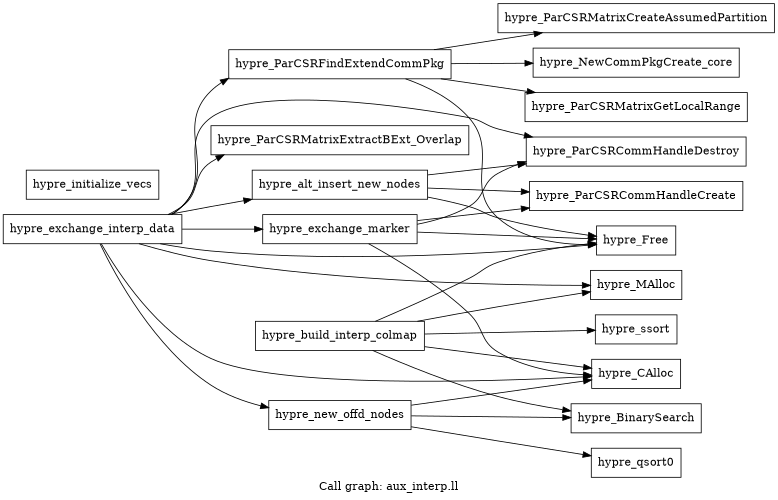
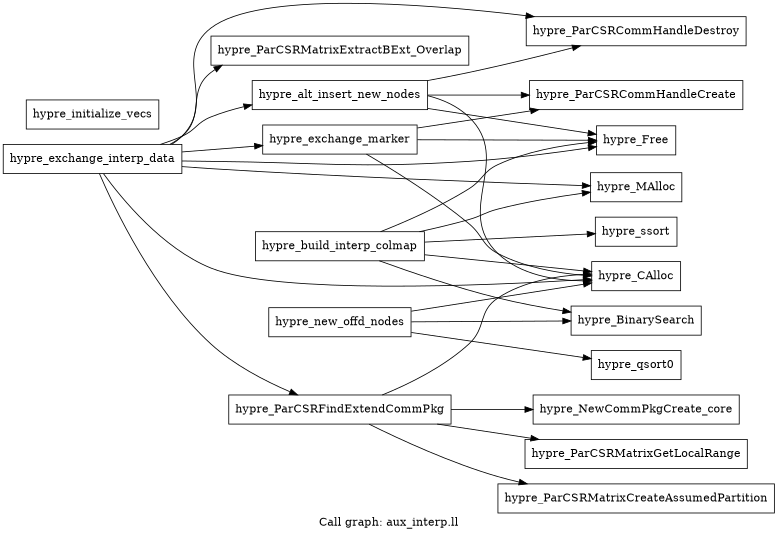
edge "hypre_ParCSRFindExtendCommPkg" -> "hypre_Free": now "hypre_ParCSRFindExtendCommPkg" -> "hypre_CAlloc"
edge "hypre_exchange_marker" -> "hypre_ParCSRCommHandleDestroy": removed
edge "hypre_alt_insert_new_nodes" -> "hypre_CAlloc": added
edge "hypre_exchange_interp_data" -> "hypre_new_offd_nodes": removed
